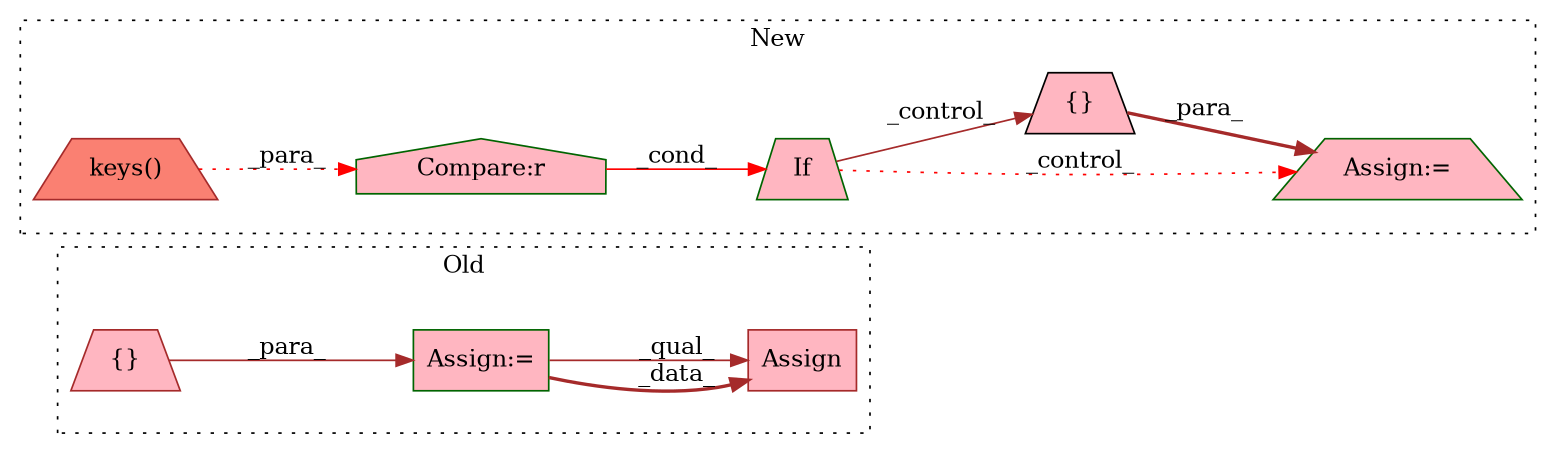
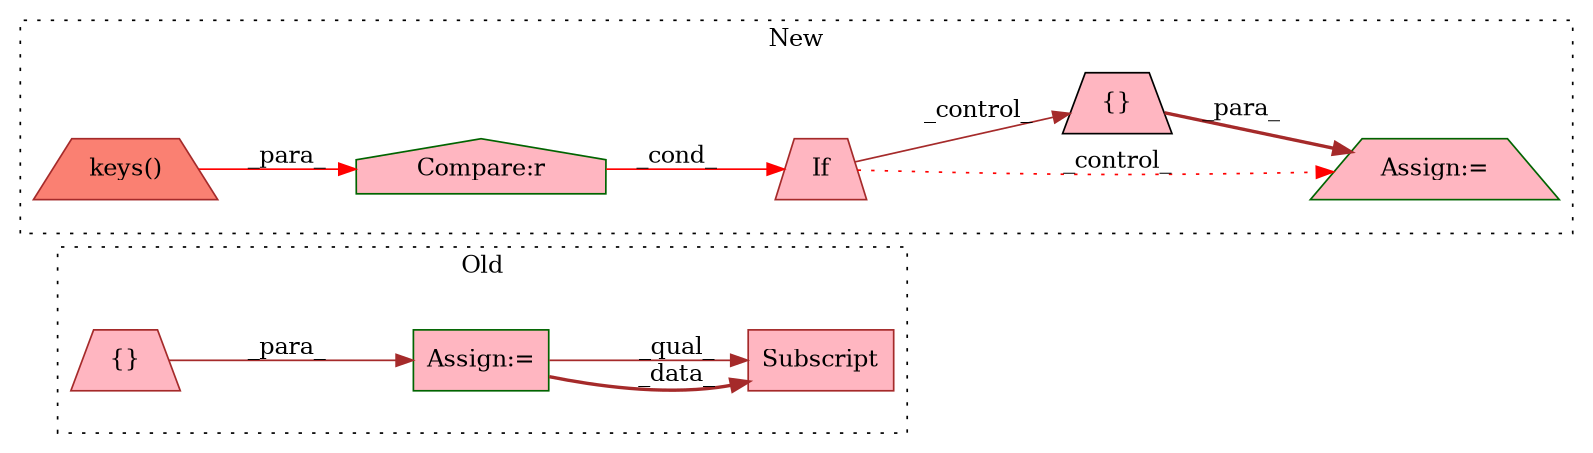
edge "keys()" -> "Compare:r": style dotted -> solid
node "If": color darkgreen -> brown
node "Assign": label "Assign" -> "Subscript"
